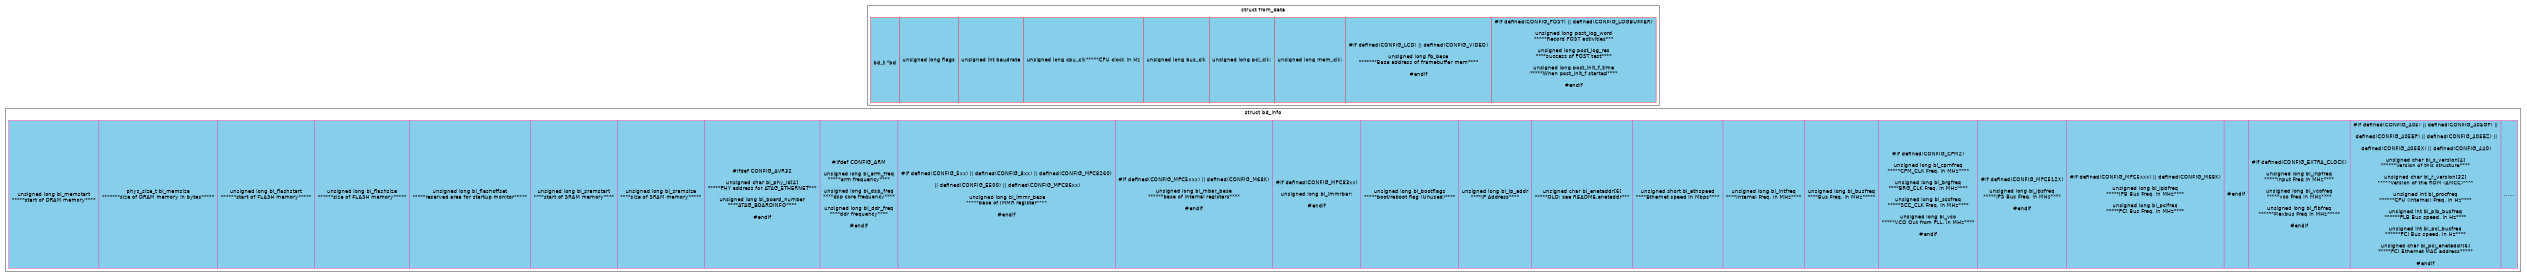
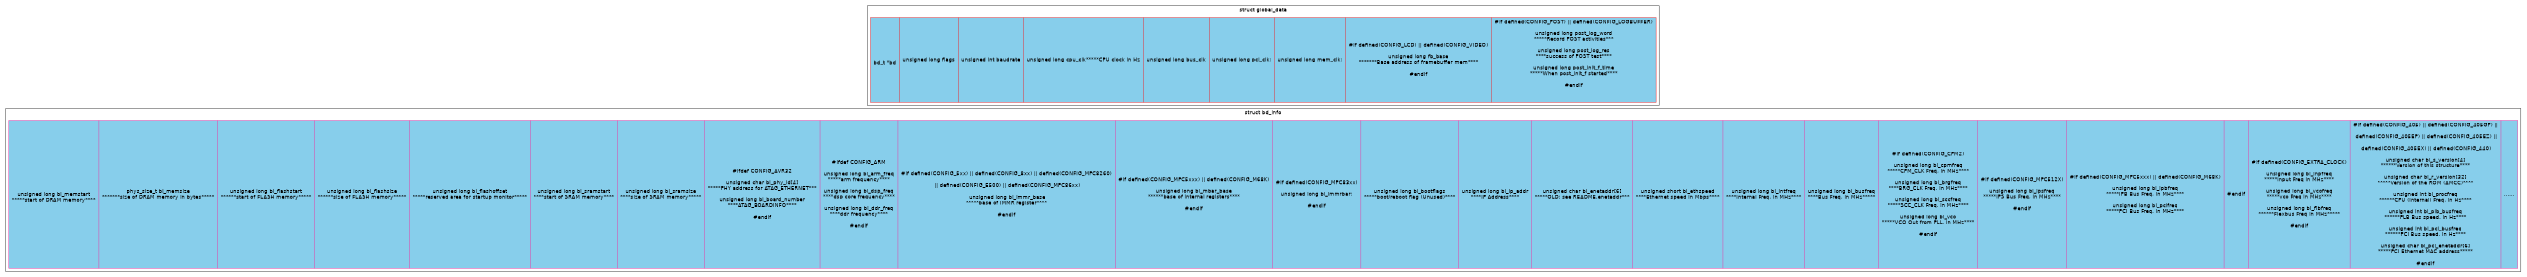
cluster "struct from_data": label "struct from_data" -> "struct global_data"
